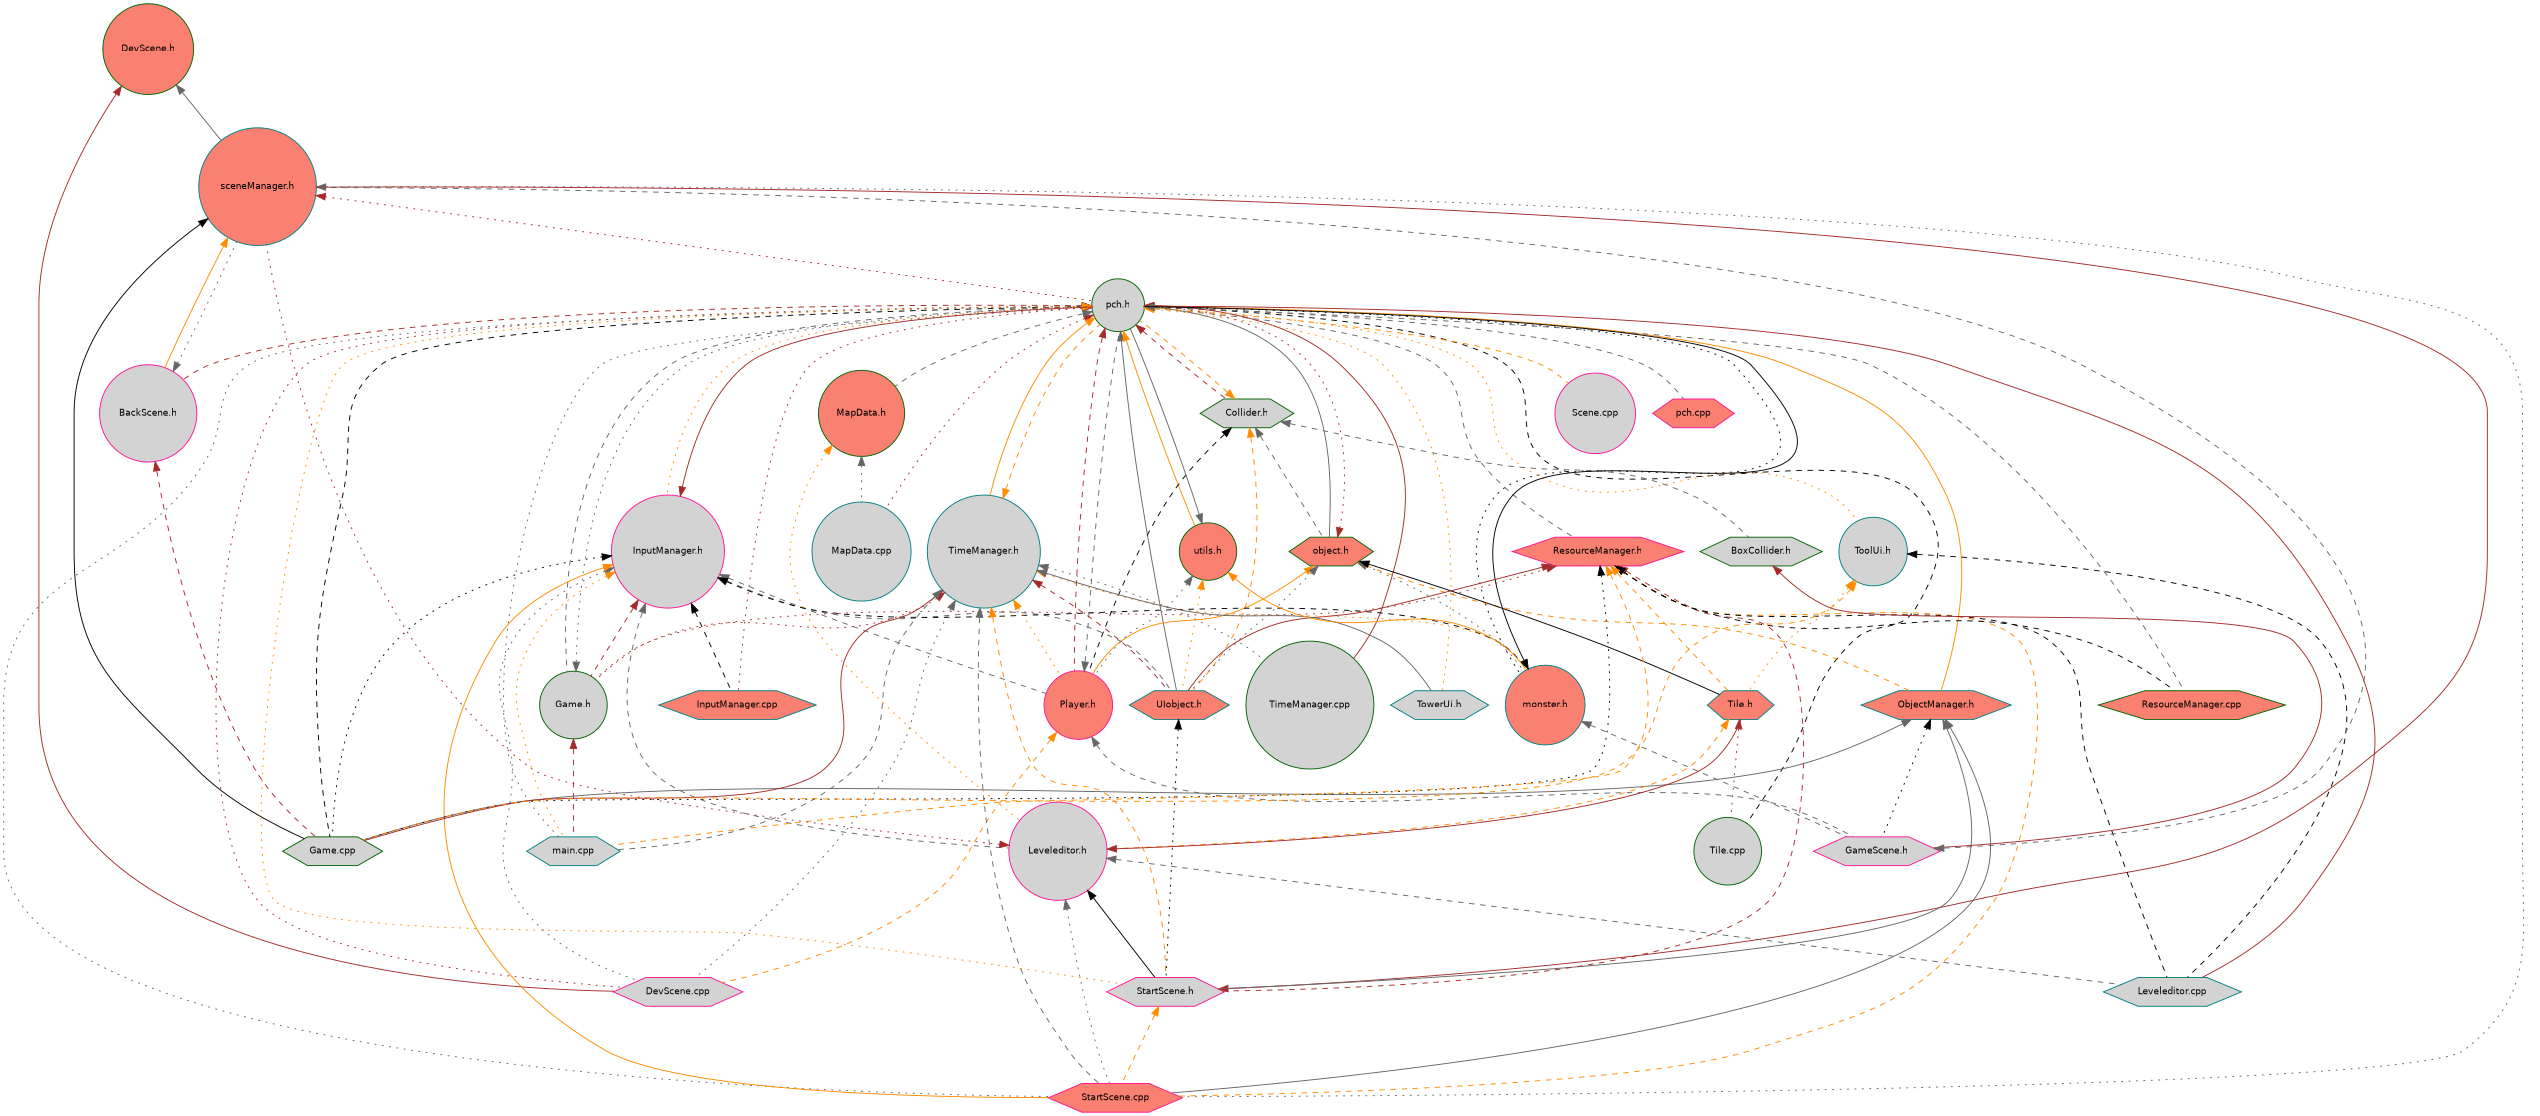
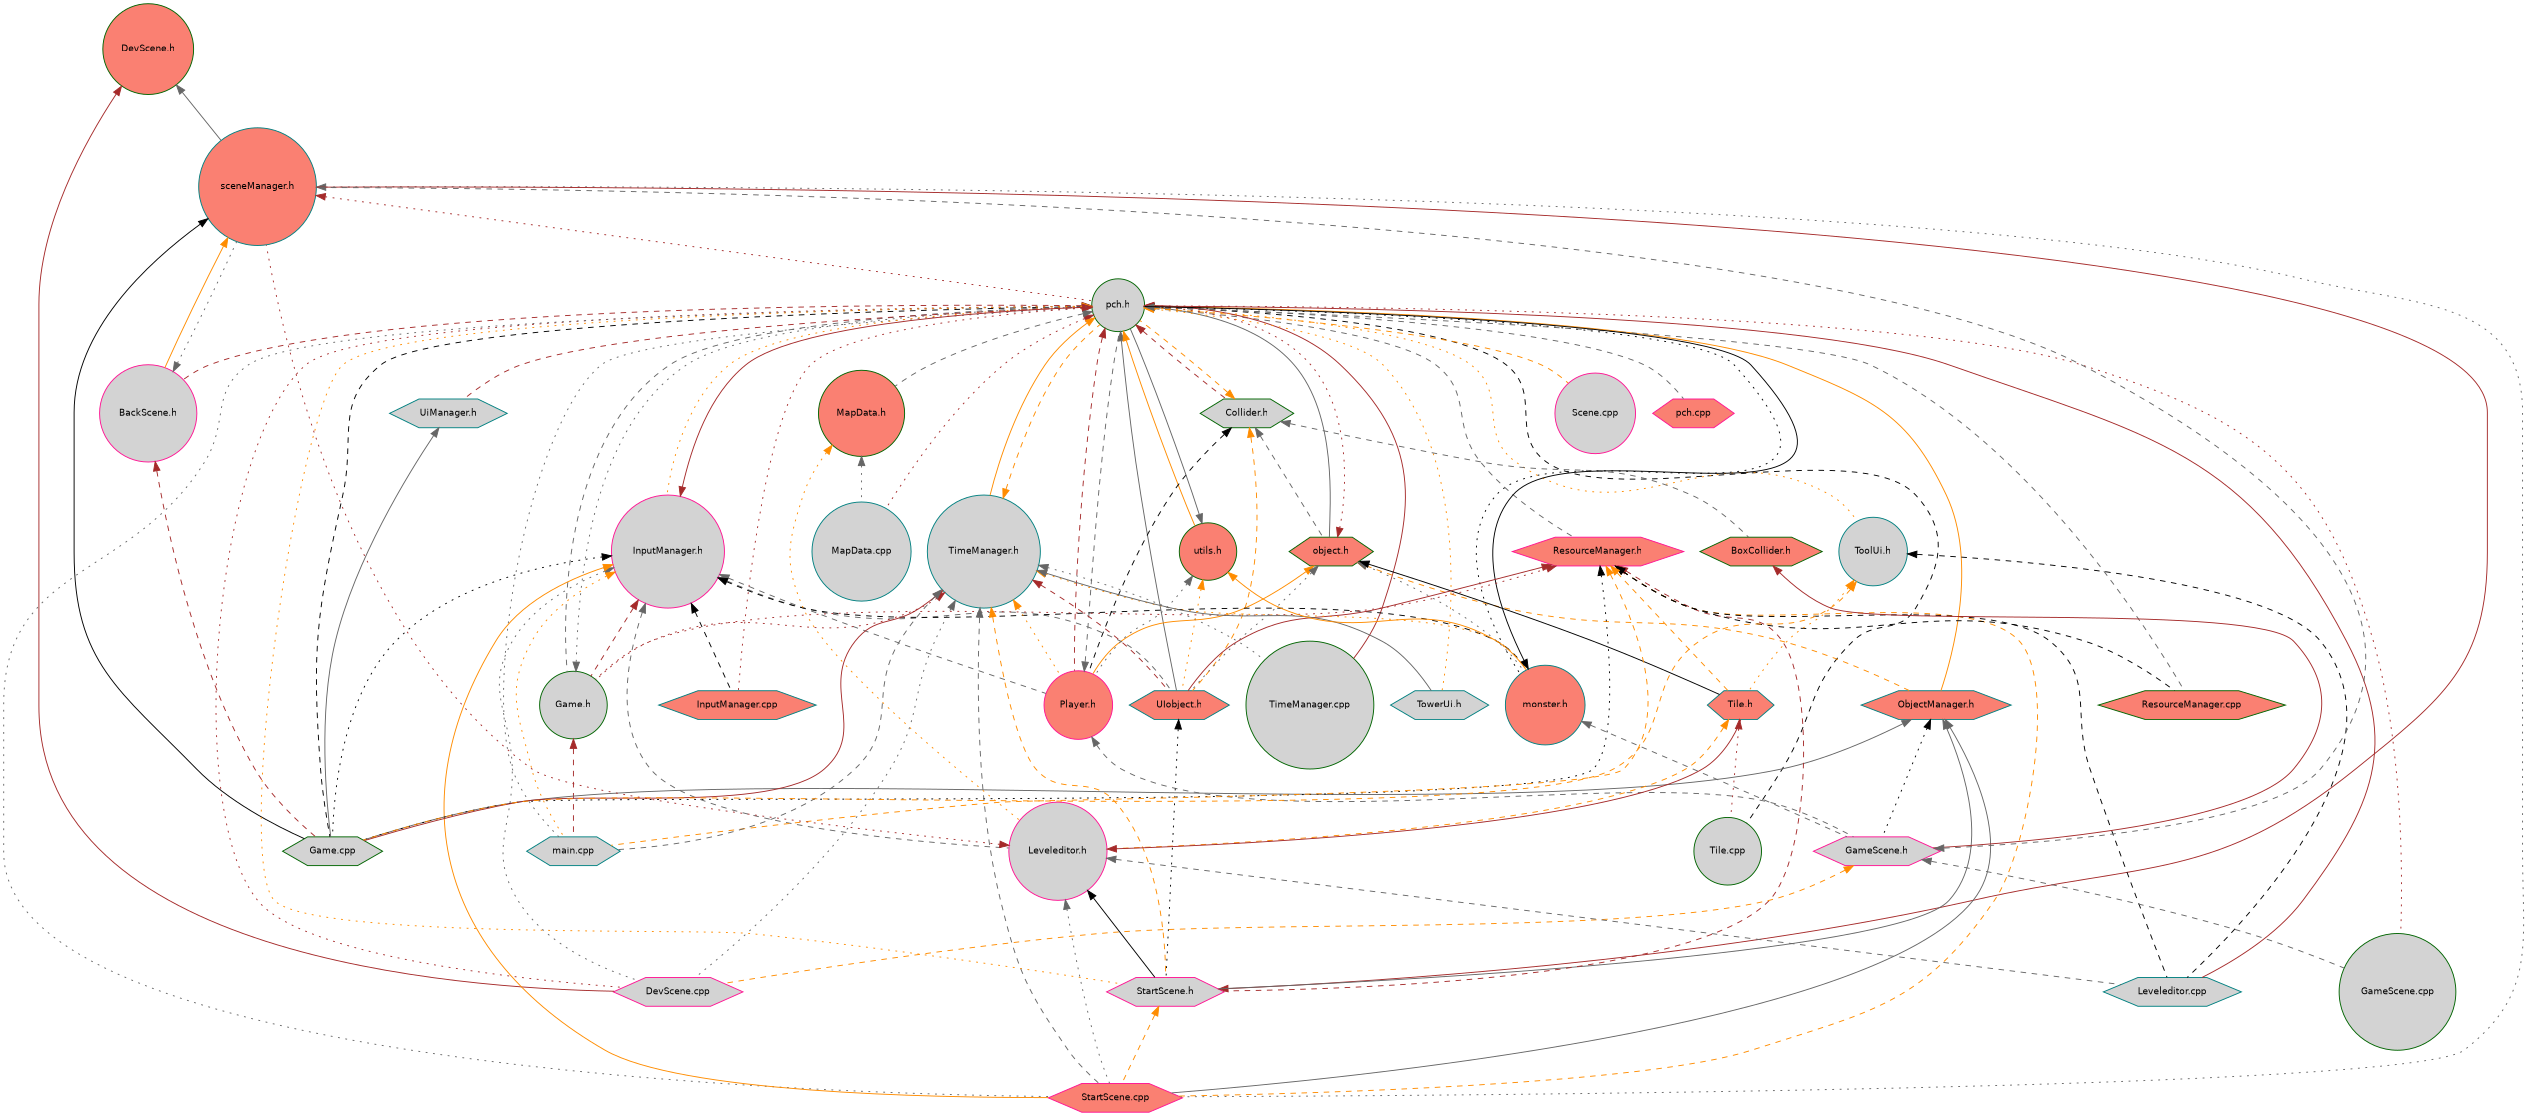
node "UiManager.h": added
node "BoxCollider.h": fillcolor lightgrey -> salmon
edge "DevScene.cpp" -> "Player.h": now "DevScene.cpp" -> "GameScene.h"
node "GameScene.cpp": added
